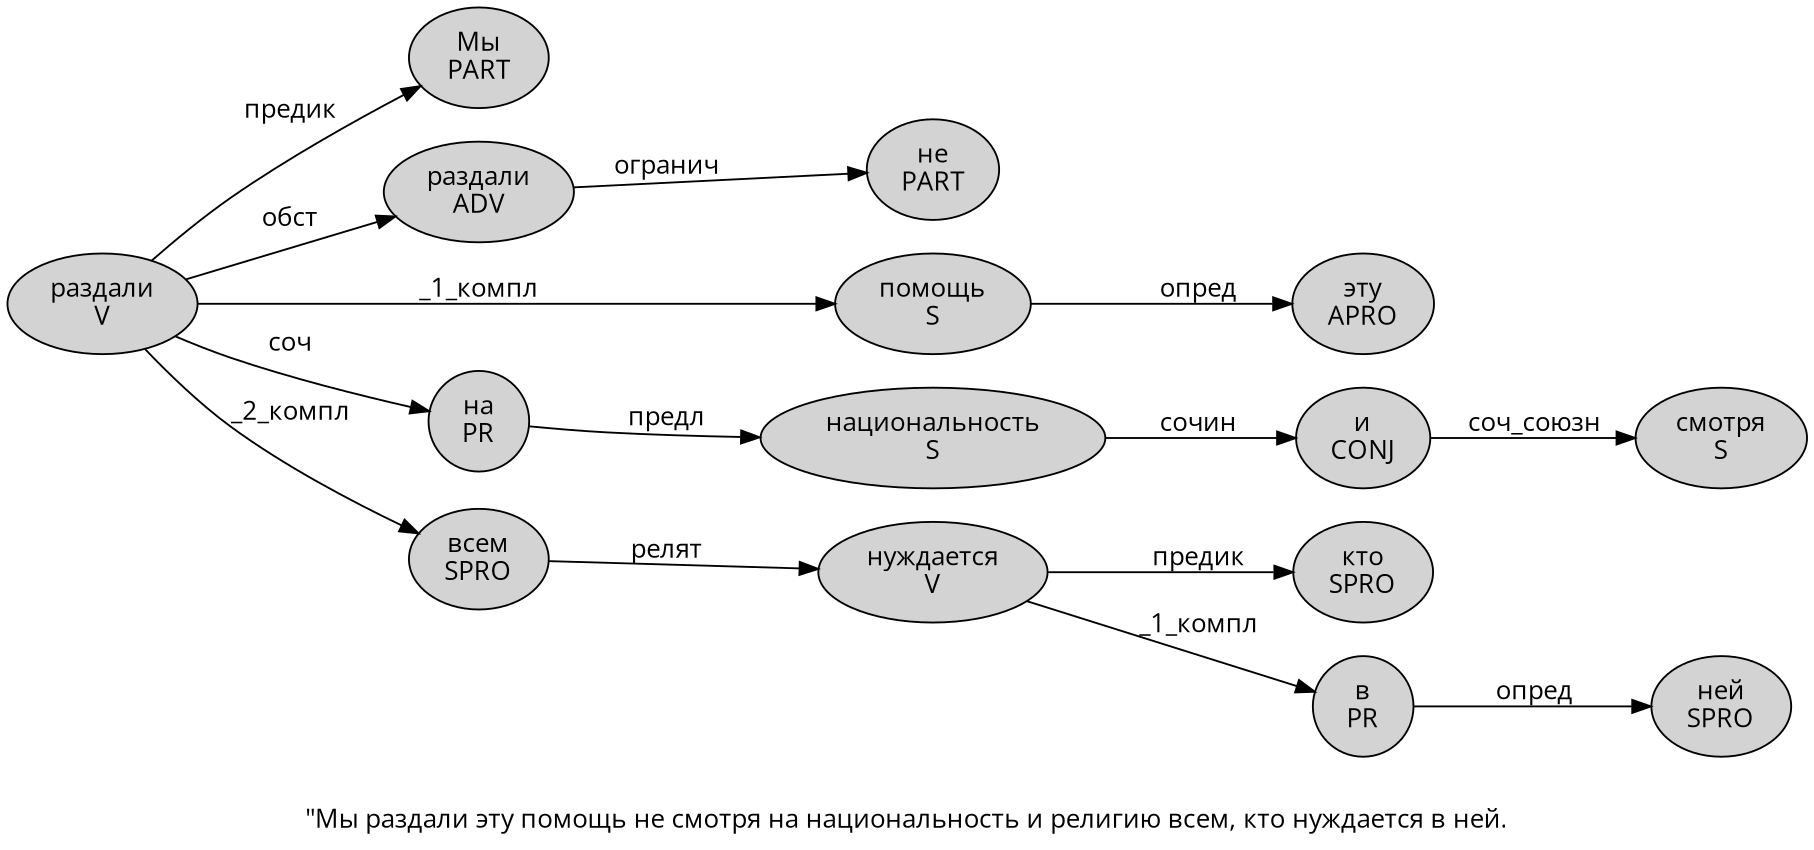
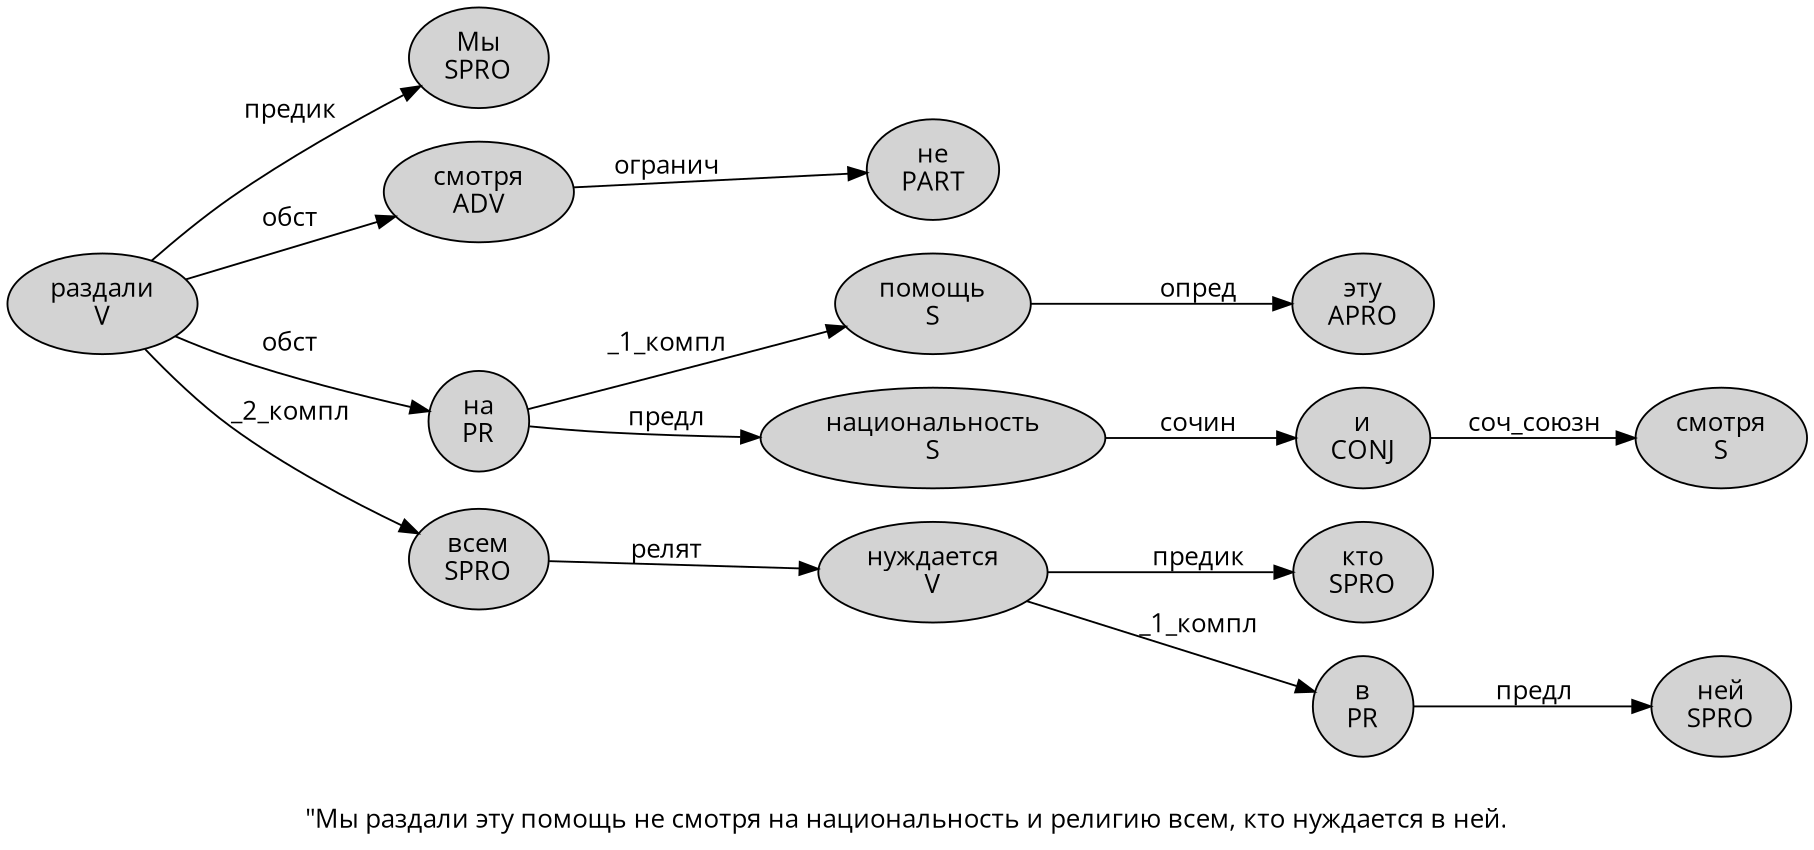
node "Мы PART": label "Мы PART" -> "Мы SPRO"
node "раздали ADV": label "раздали ADV" -> "смотря ADV"
edge "раздали V" -> "помощь S": now "на PR" -> "помощь S"
edge "раздали V" -> "на PR": label "соч" -> "обст"
edge "в PR" -> "ней SPRO": label "опред" -> "предл"
